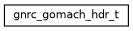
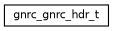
node "gnrc_gomach_hdr_t": label "gnrc_gomach_hdr_t" -> "gnrc_gnrc_hdr_t"
